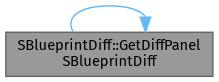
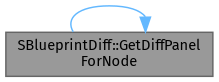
node "SBlueprintDiff::GetDiffPanel SBlueprintDiff": label "SBlueprintDiff::GetDiffPanel SBlueprintDiff" -> "SBlueprintDiff::GetDiffPanel ForNode"
